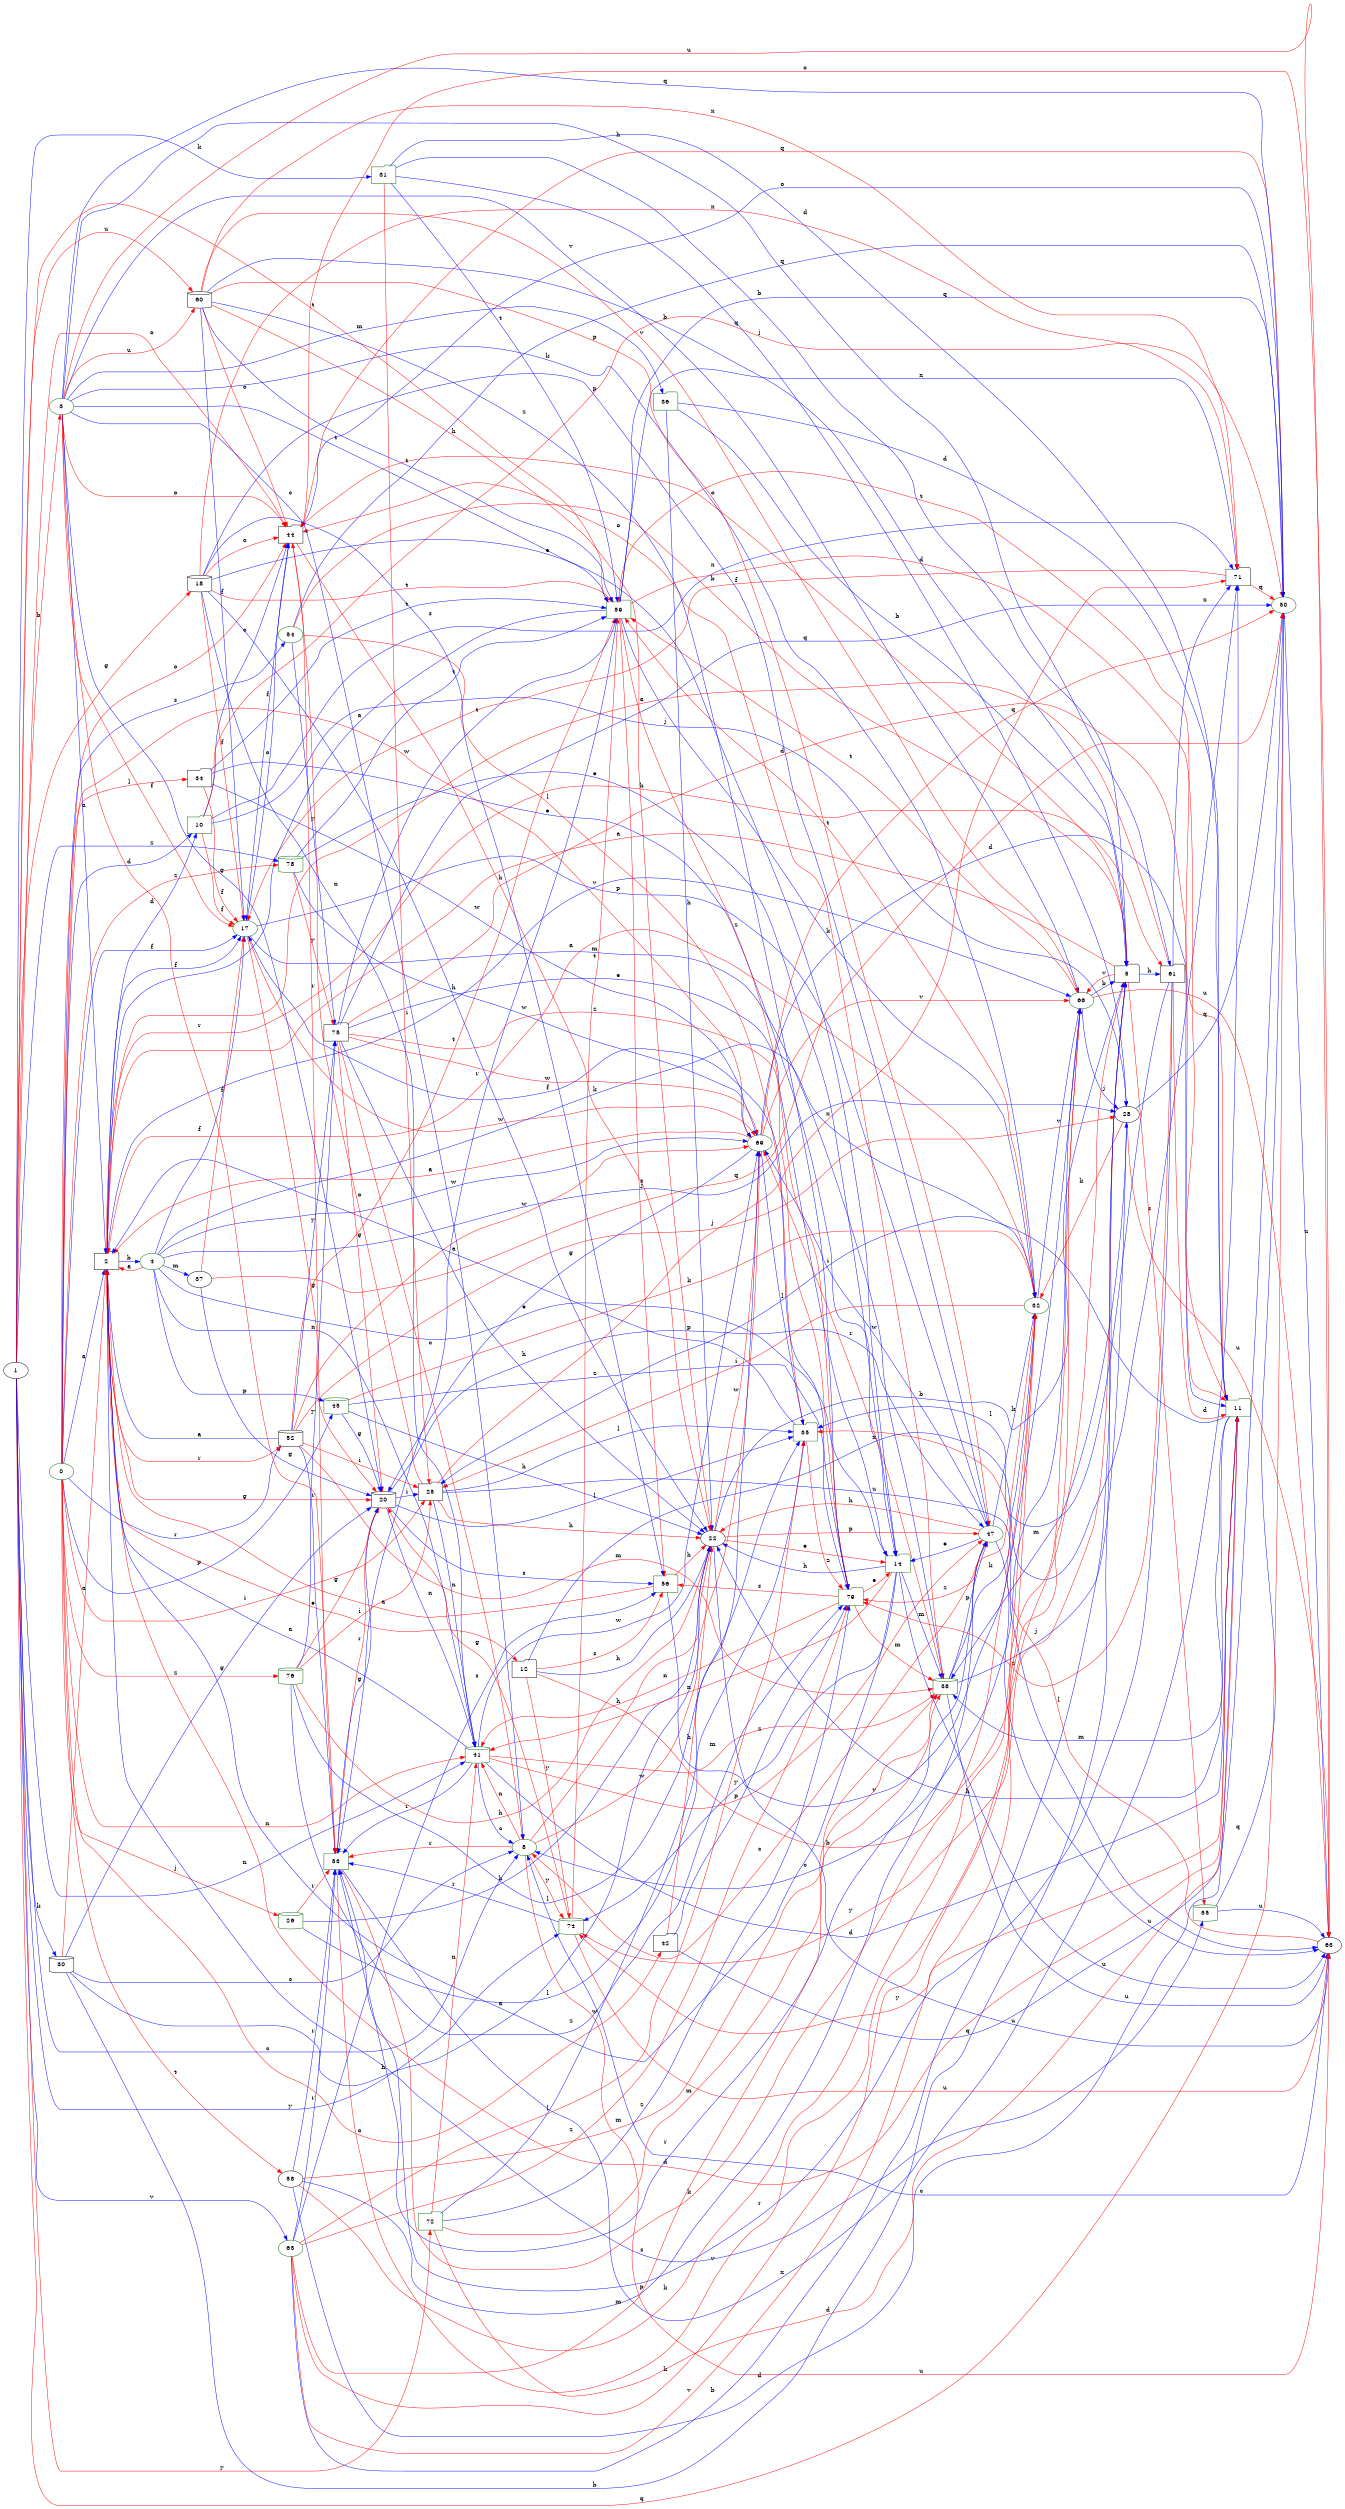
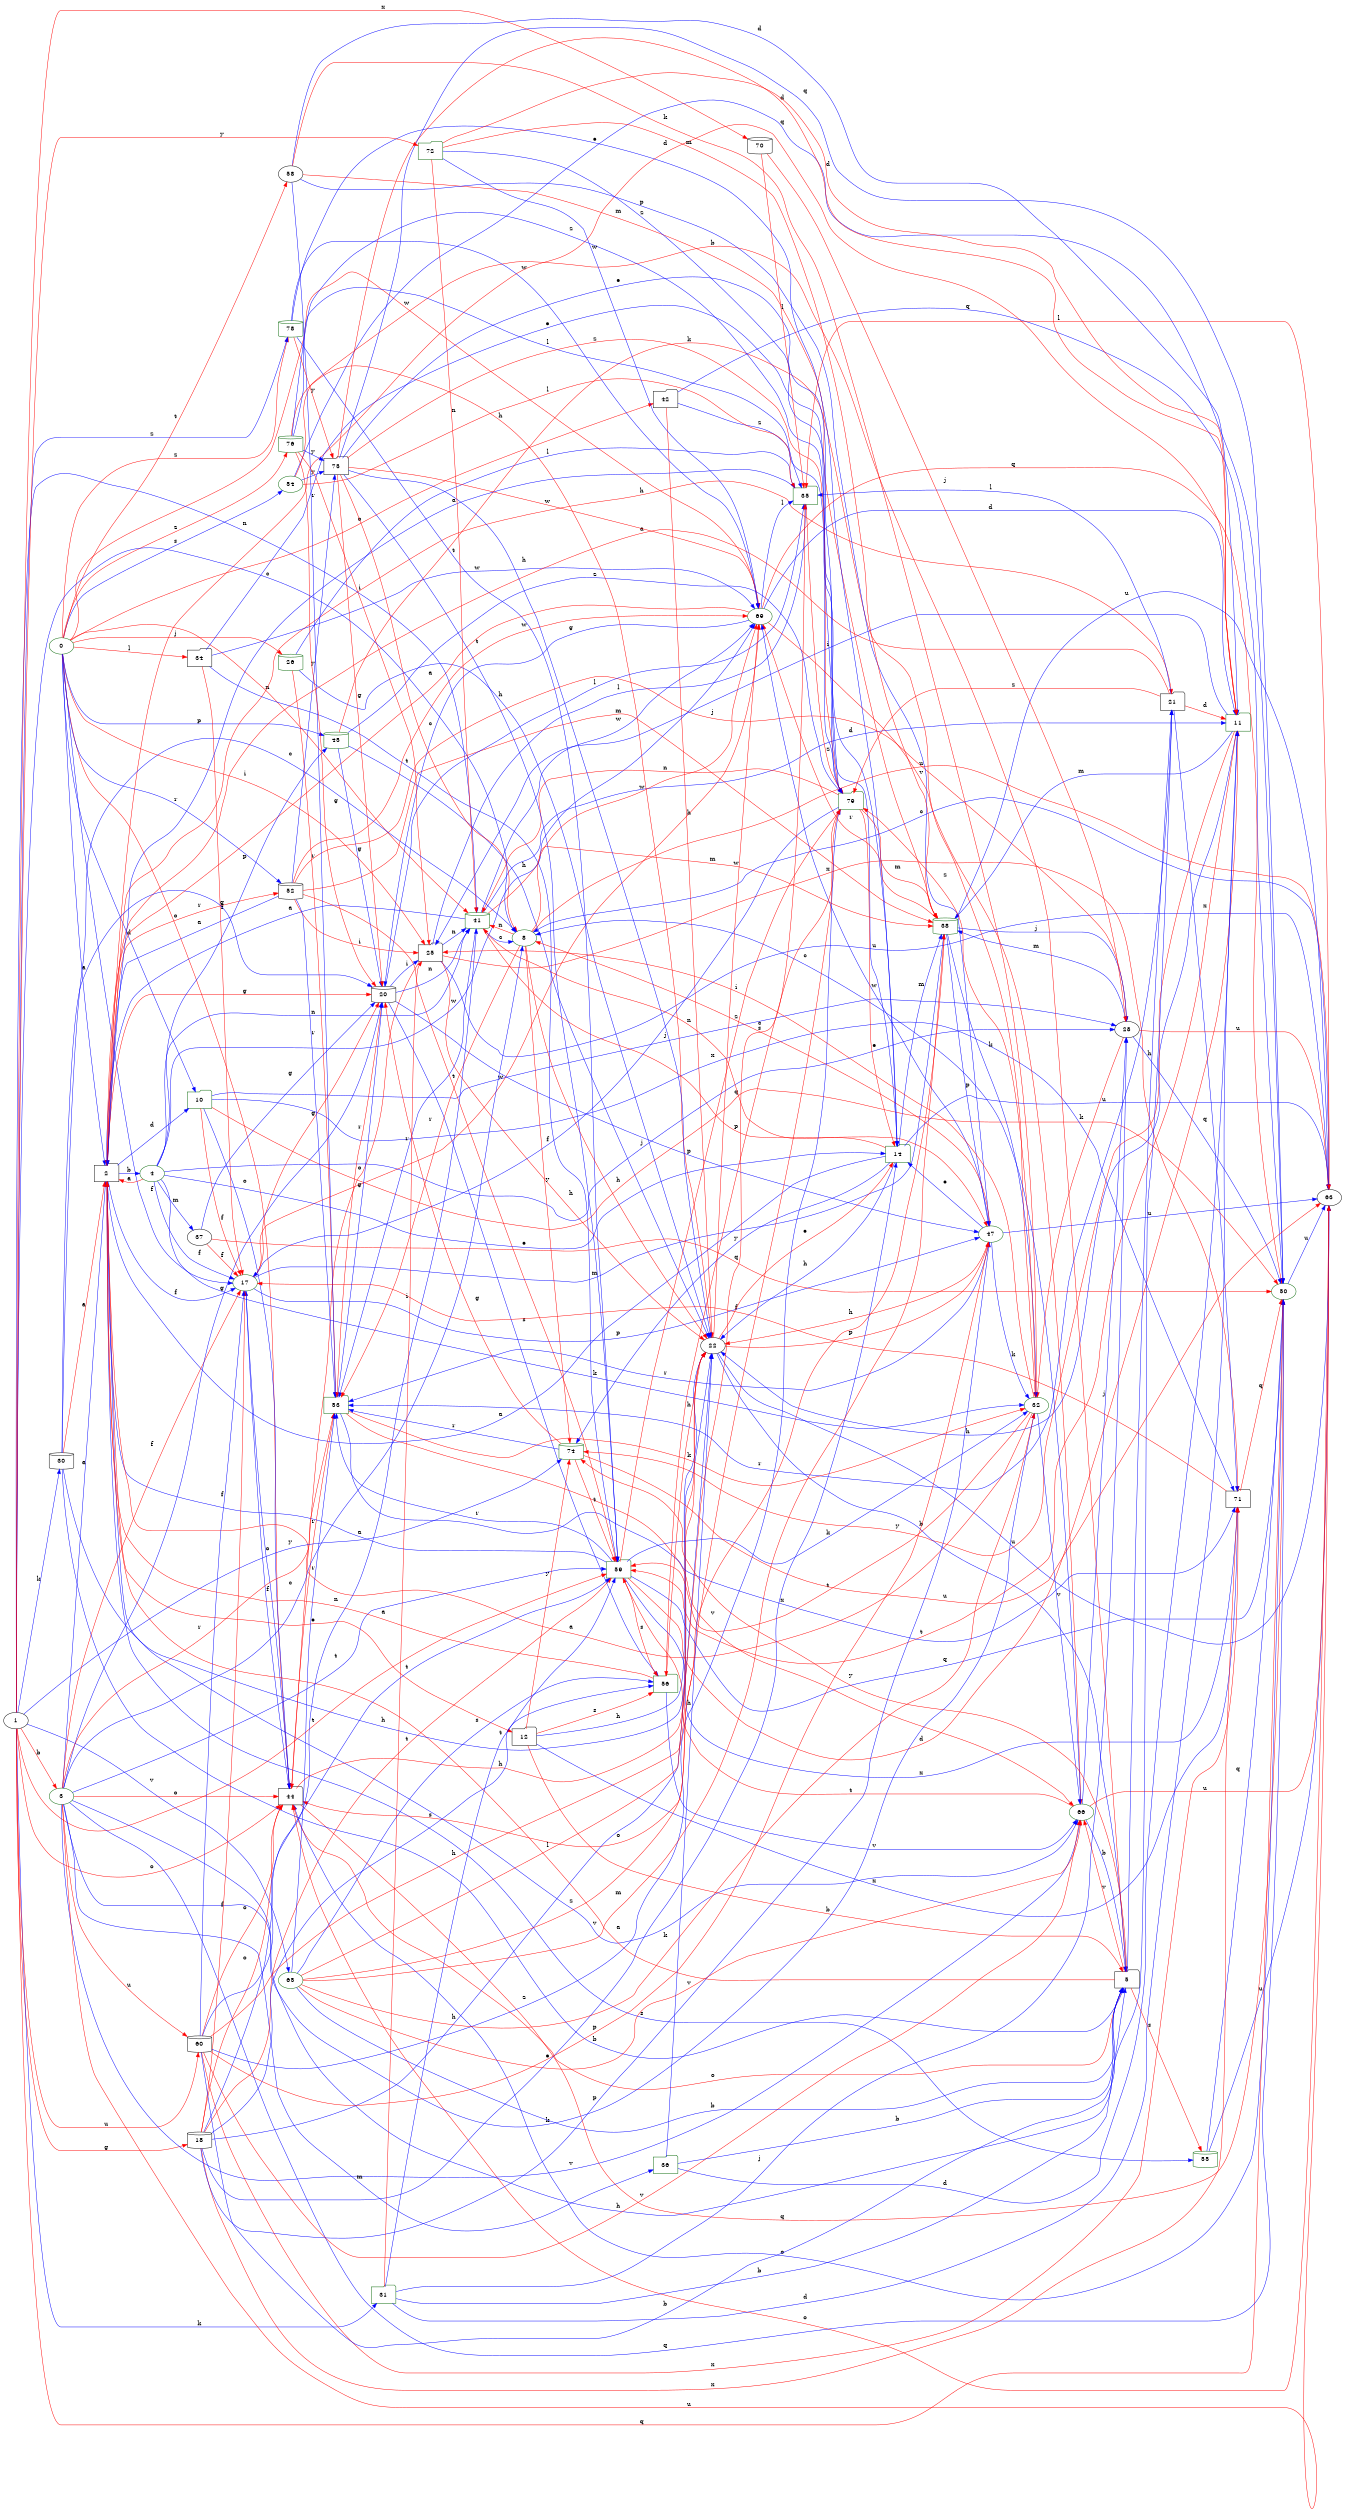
node "70": added
node "61": label "61" -> "21"
